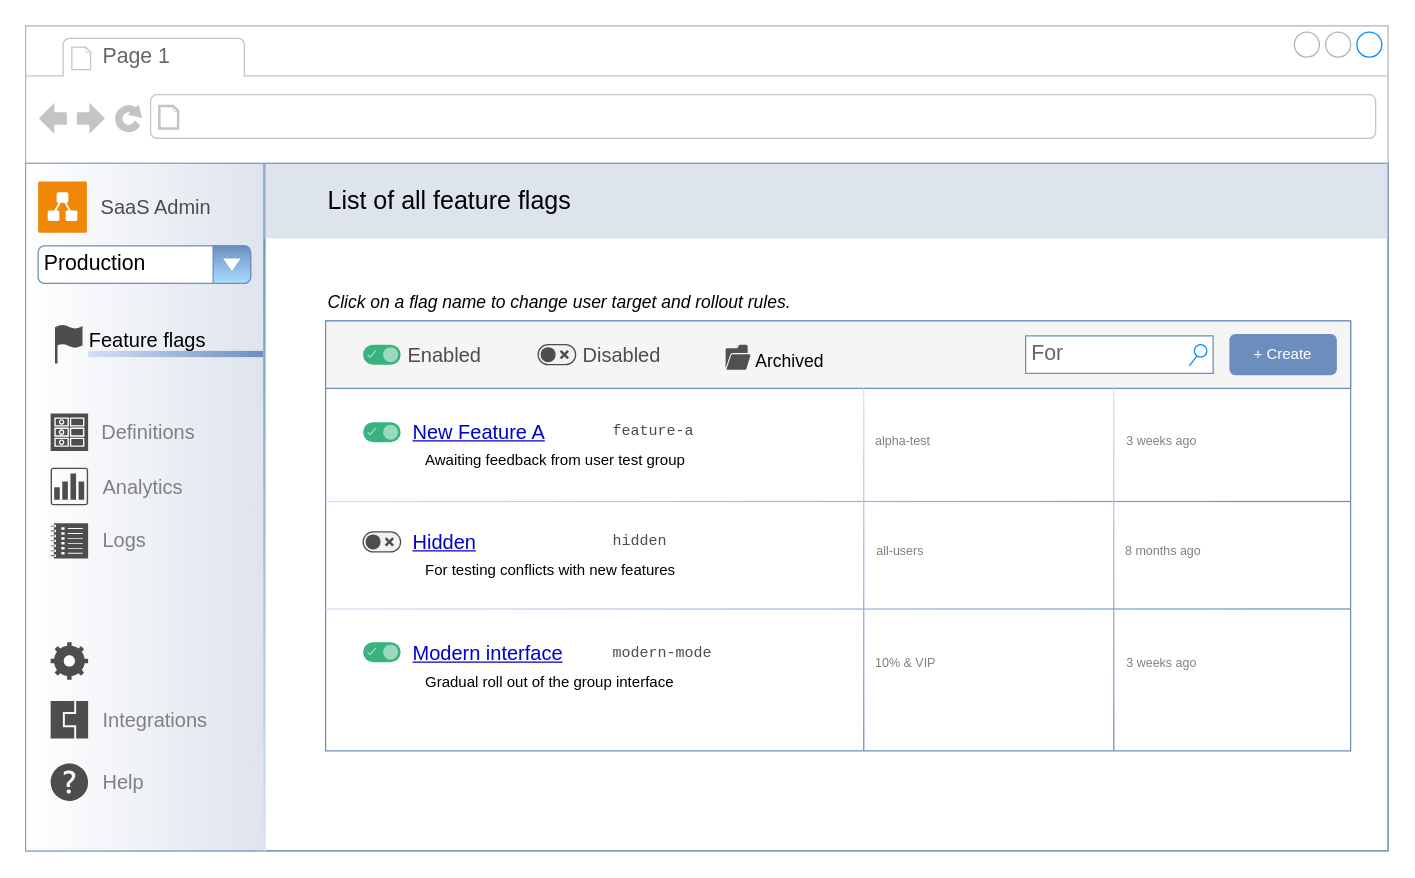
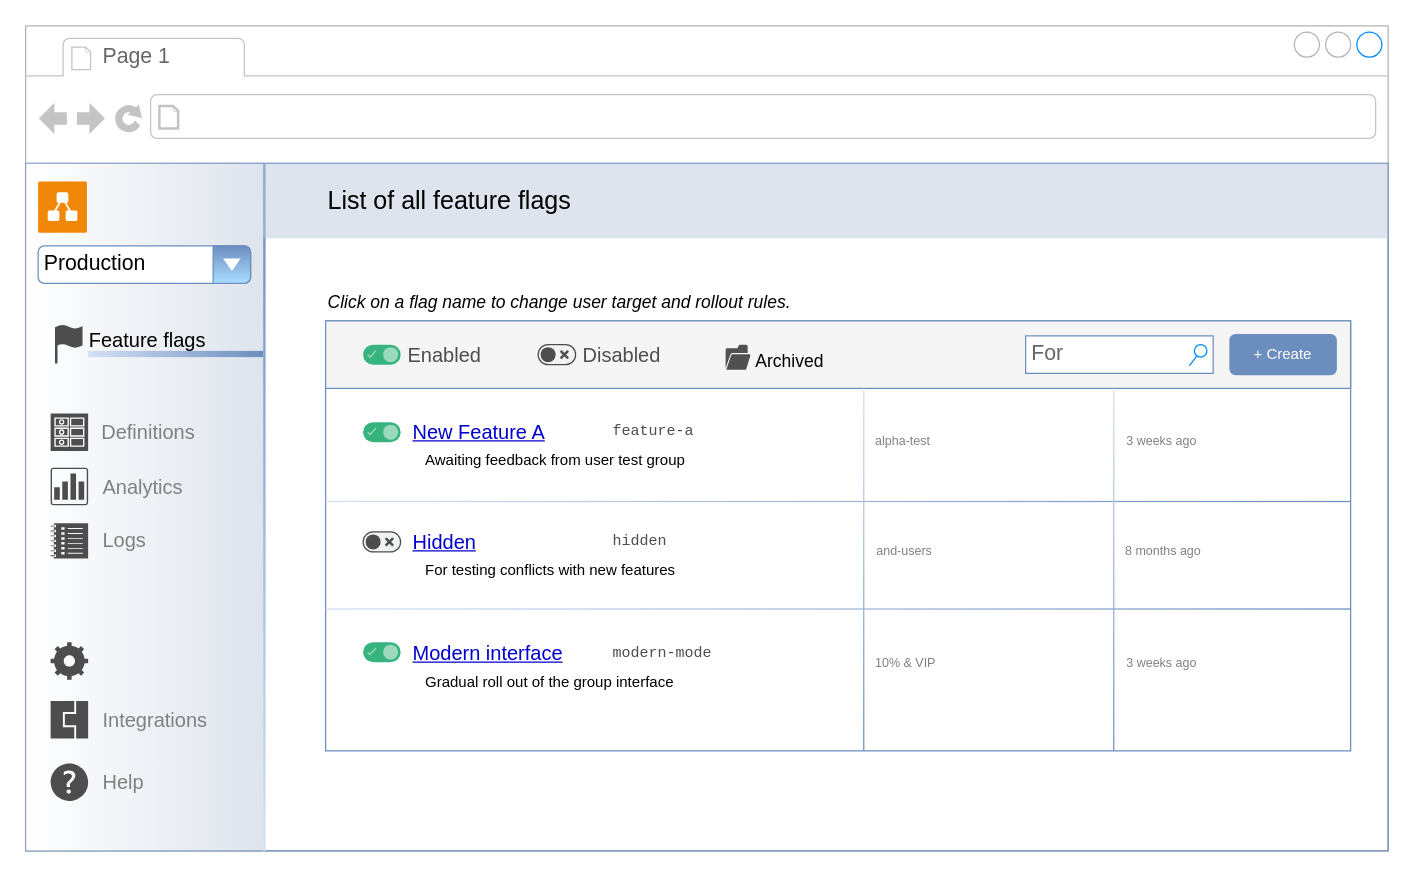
node "SaaS Admin": removed
node "all-users": label "all-users" -> "and-users"
